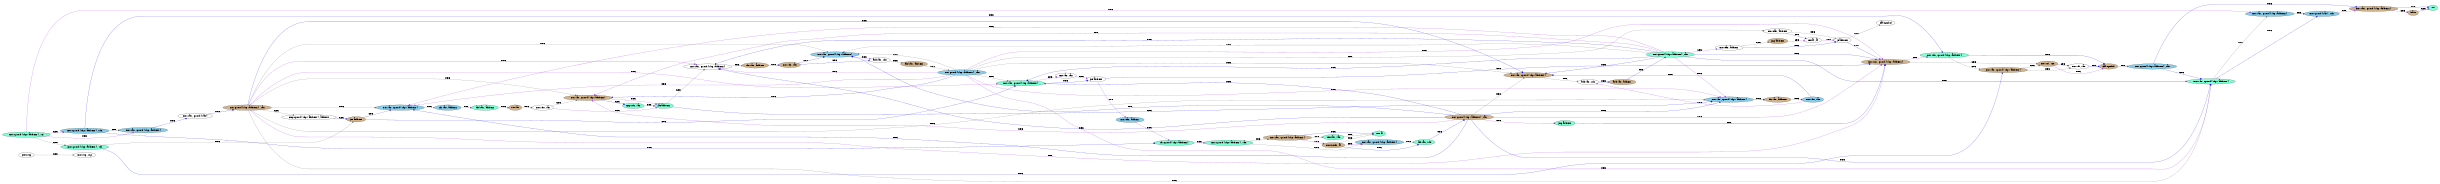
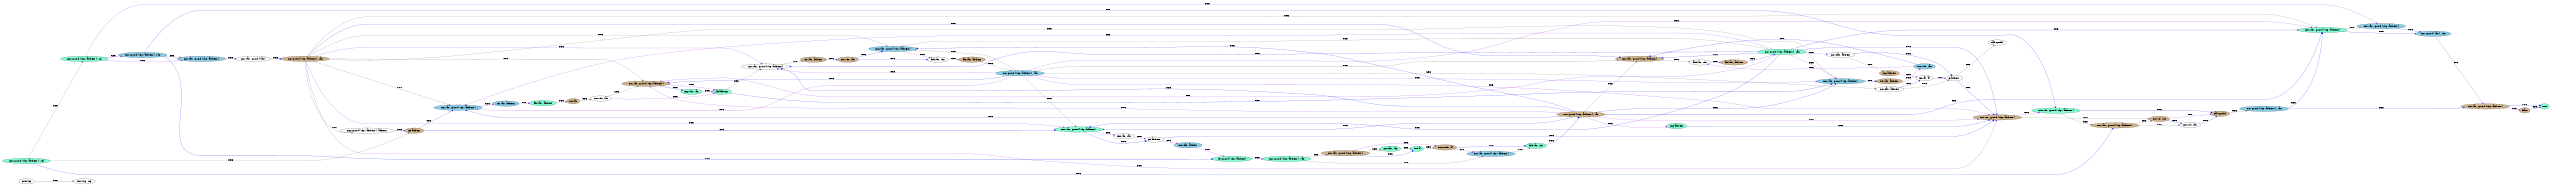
edge "movzx edx , al" -> "sete al": reversed
edge "mov qword [ rbp - address ] , rsi" -> "mov qword [ rbp - address ] , rdi": reversed
